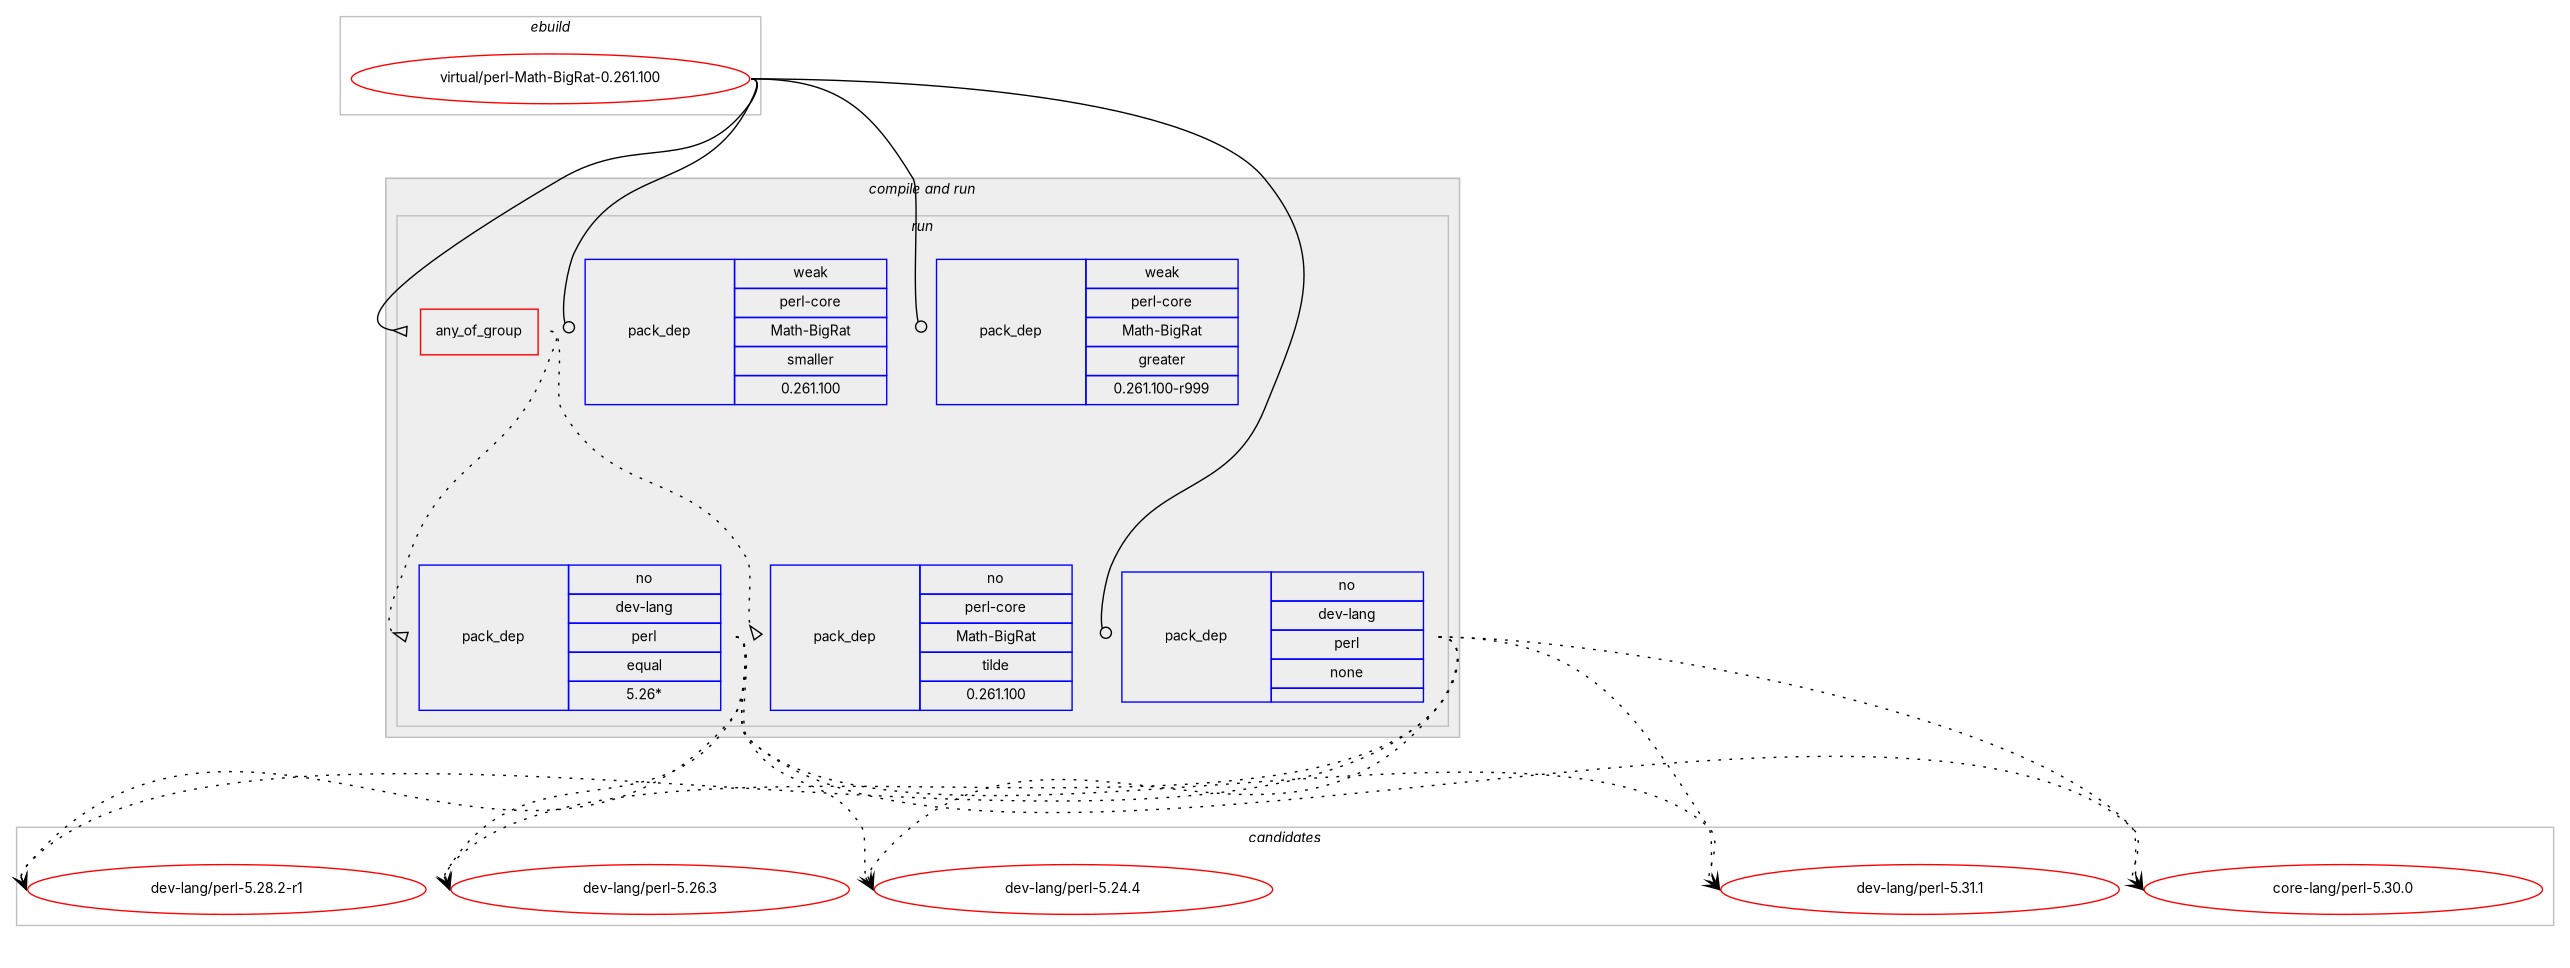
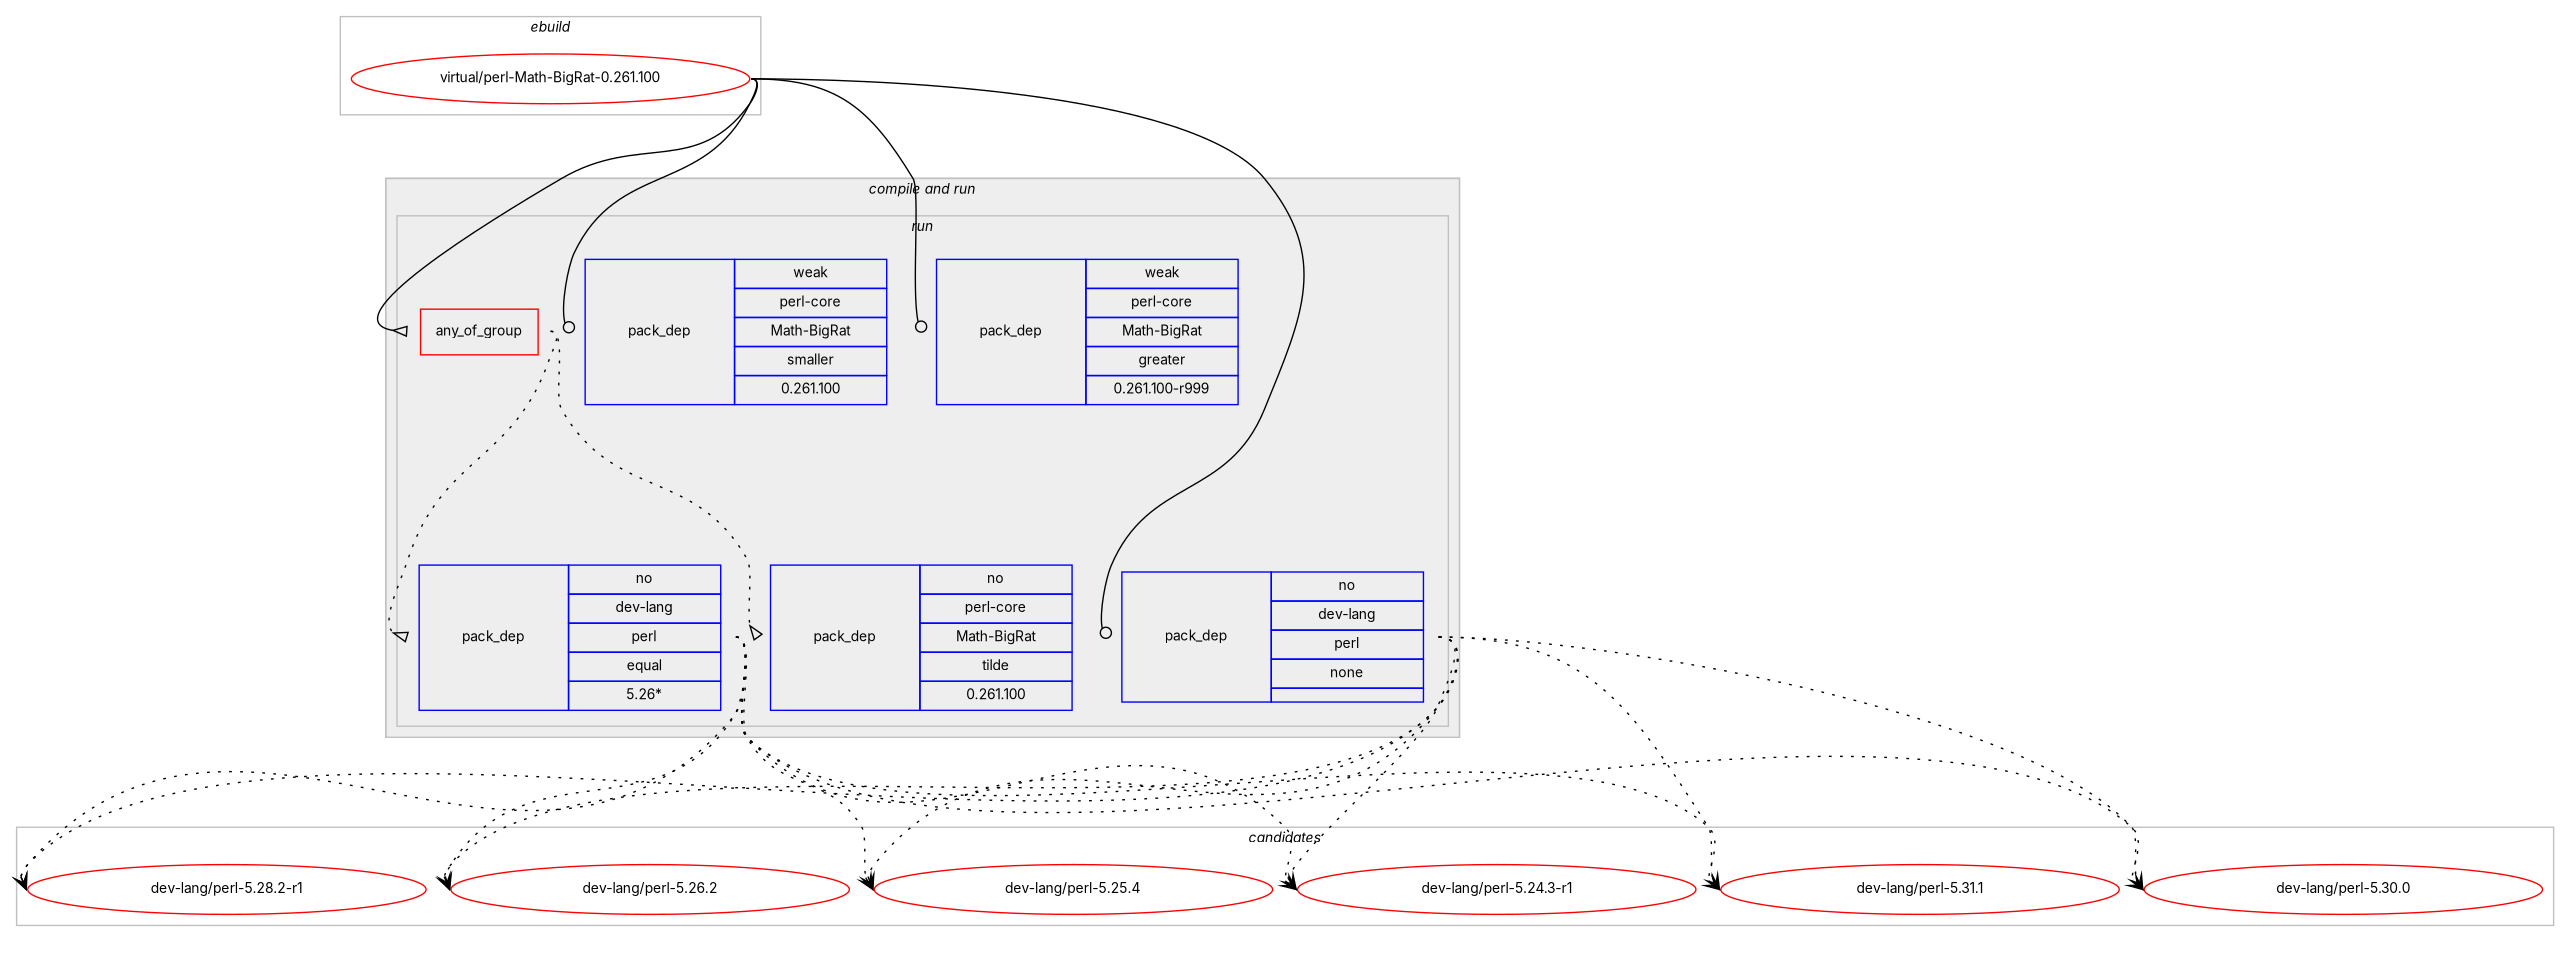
node "dev-lang/perl-5.26.3": label "dev-lang/perl-5.26.3" -> "dev-lang/perl-5.26.2"
node "dev-lang/perl-5.24.4": label "dev-lang/perl-5.24.4" -> "dev-lang/perl-5.25.4"
node "dev-lang/perl-5.24.3-r1": added
node "core-lang/perl-5.30.0": label "core-lang/perl-5.30.0" -> "dev-lang/perl-5.30.0"
